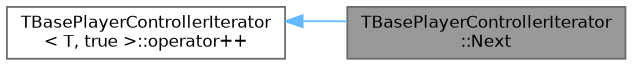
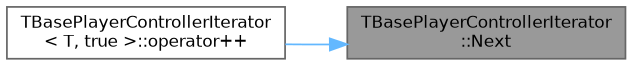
edge "TBasePlayerControllerIterator ::Next" -> "TBasePlayerControllerIterator < T, true >::operator++": reversed
